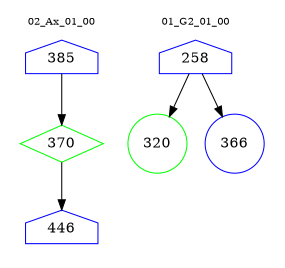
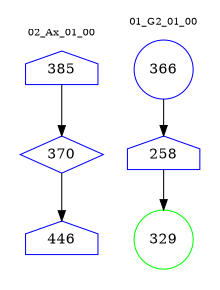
edge "258" -> "366": reversed
node "370": color green -> blue
node "320": label "320" -> "329"
